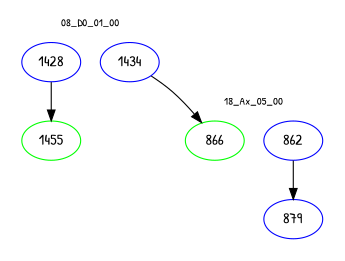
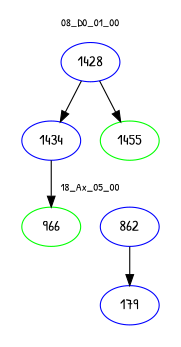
edge "1428" -> "1434": added
node "866": label "866" -> "966"
node "879": label "879" -> "179"
